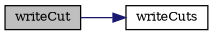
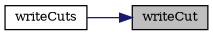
edge "writeCut" -> "writeCuts": reversed
